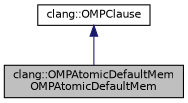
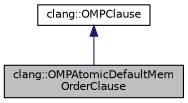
node "clang::OMPAtomicDefaultMem OMPAtomicDefaultMem": label "clang::OMPAtomicDefaultMem OMPAtomicDefaultMem" -> "clang::OMPAtomicDefaultMem OrderClause"
